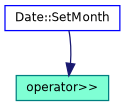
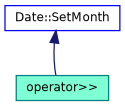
edge "Date::SetMonth" -> "operator>>": reversed
